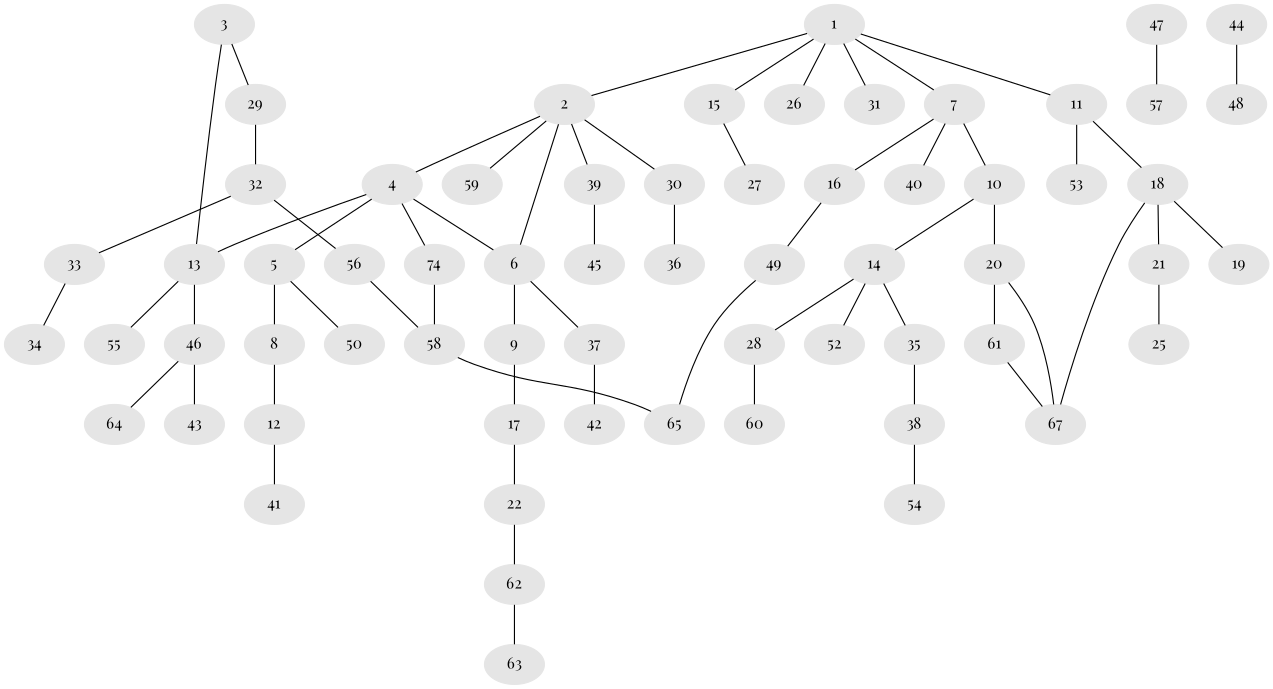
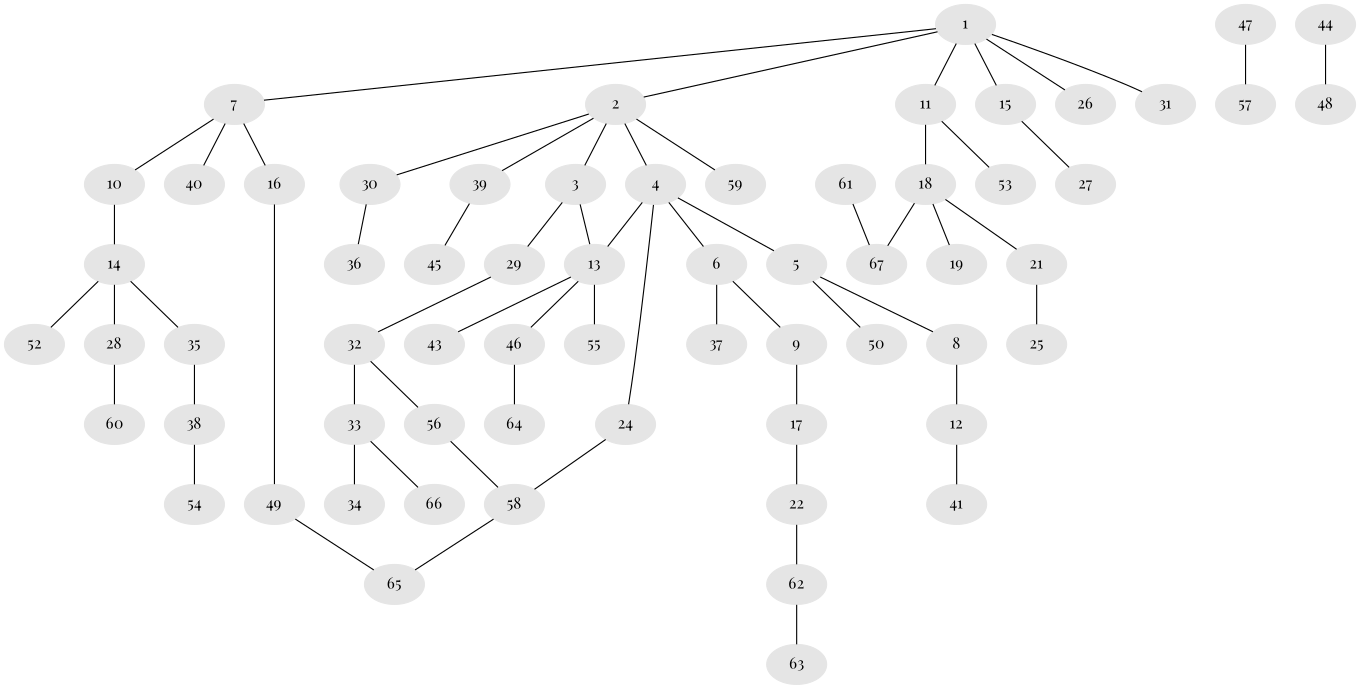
edge "2" -- "6": now "2" -- "3"
node "74": label "74" -> "24"
node "20": removed
edge "46" -- "43": now "13" -- "43"
node "42": removed
node "66": added
